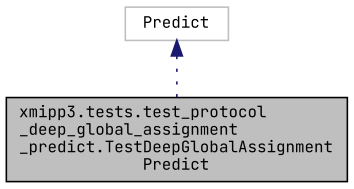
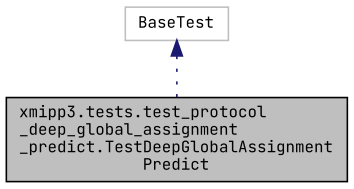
node "Predict": label "Predict" -> "BaseTest"
